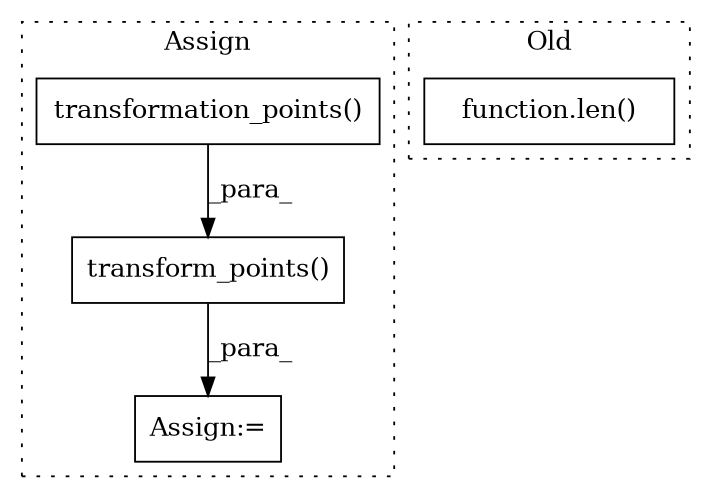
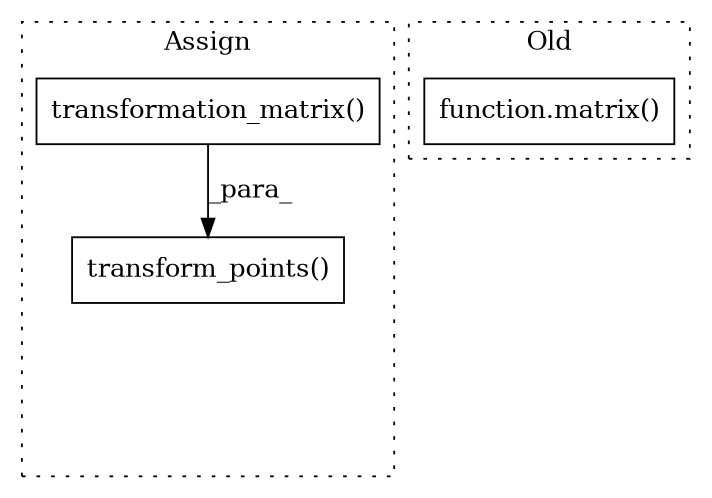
node "transformation_points()": label "transformation_points()" -> "transformation_matrix()"
node "function.len()": label "function.len()" -> "function.matrix()"
node "Assign:=": removed
